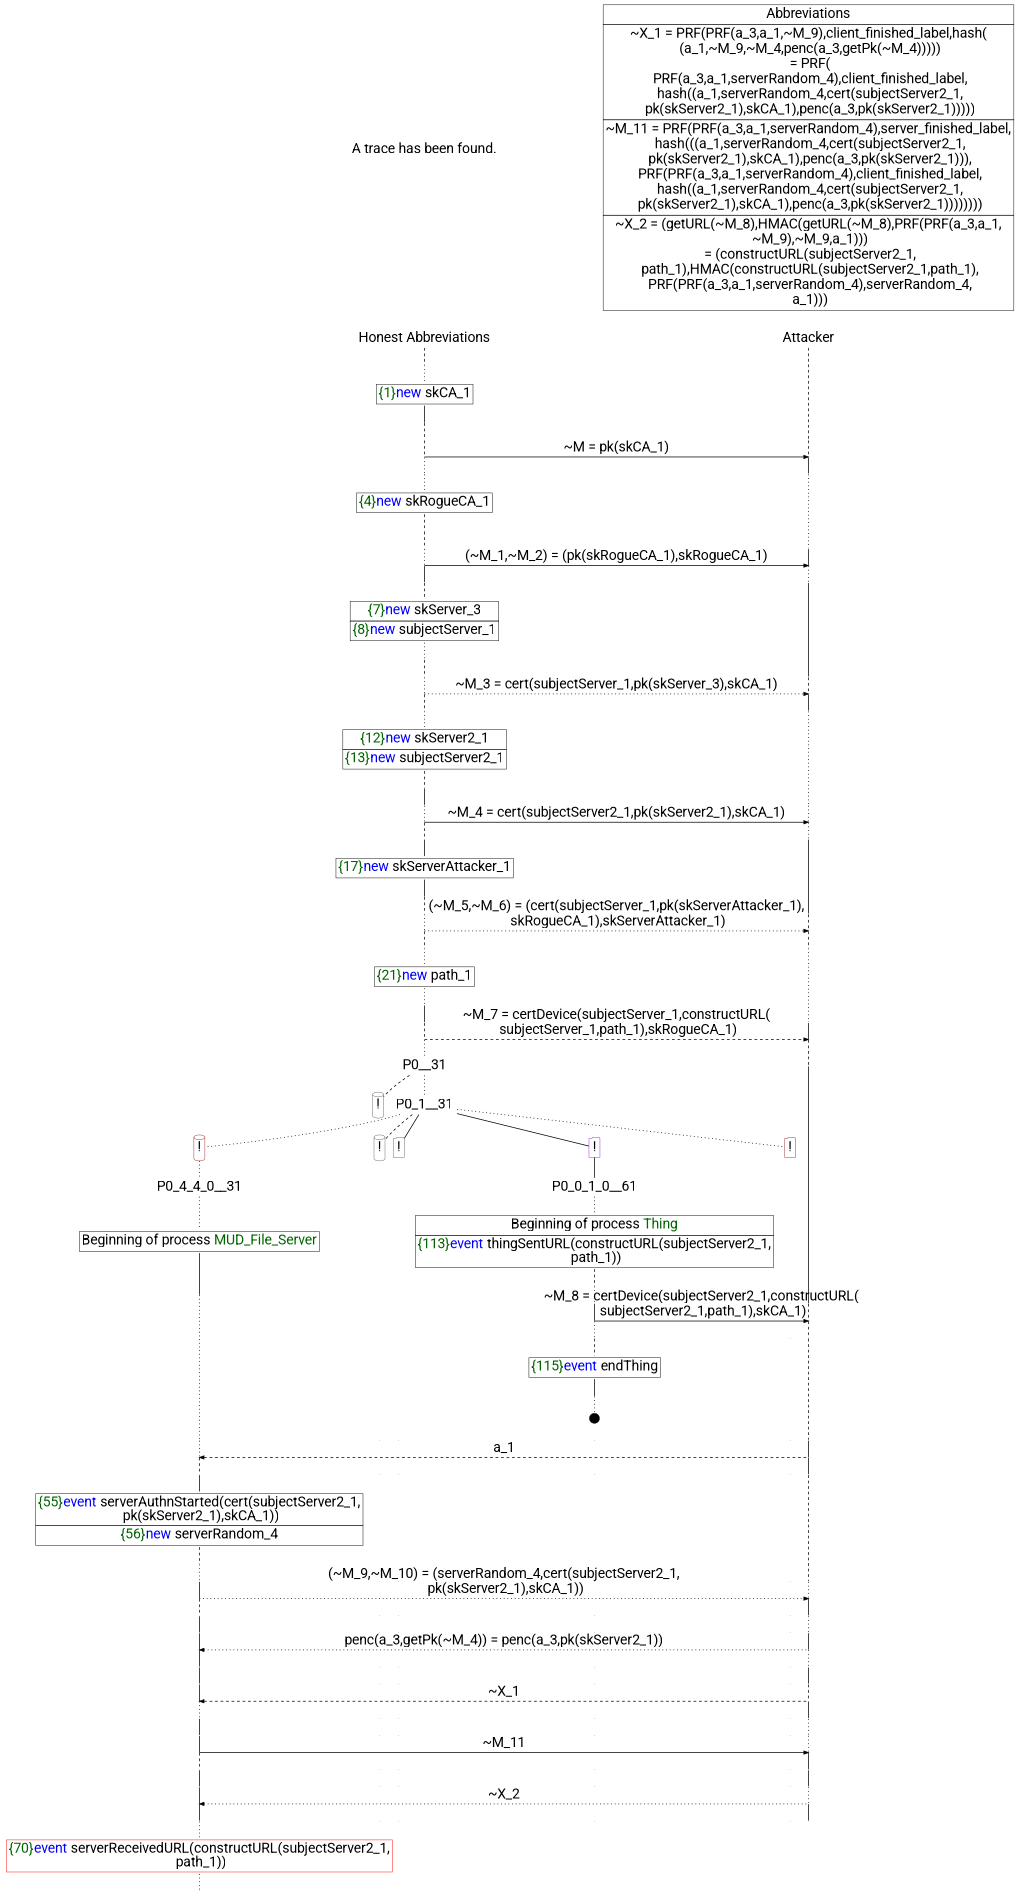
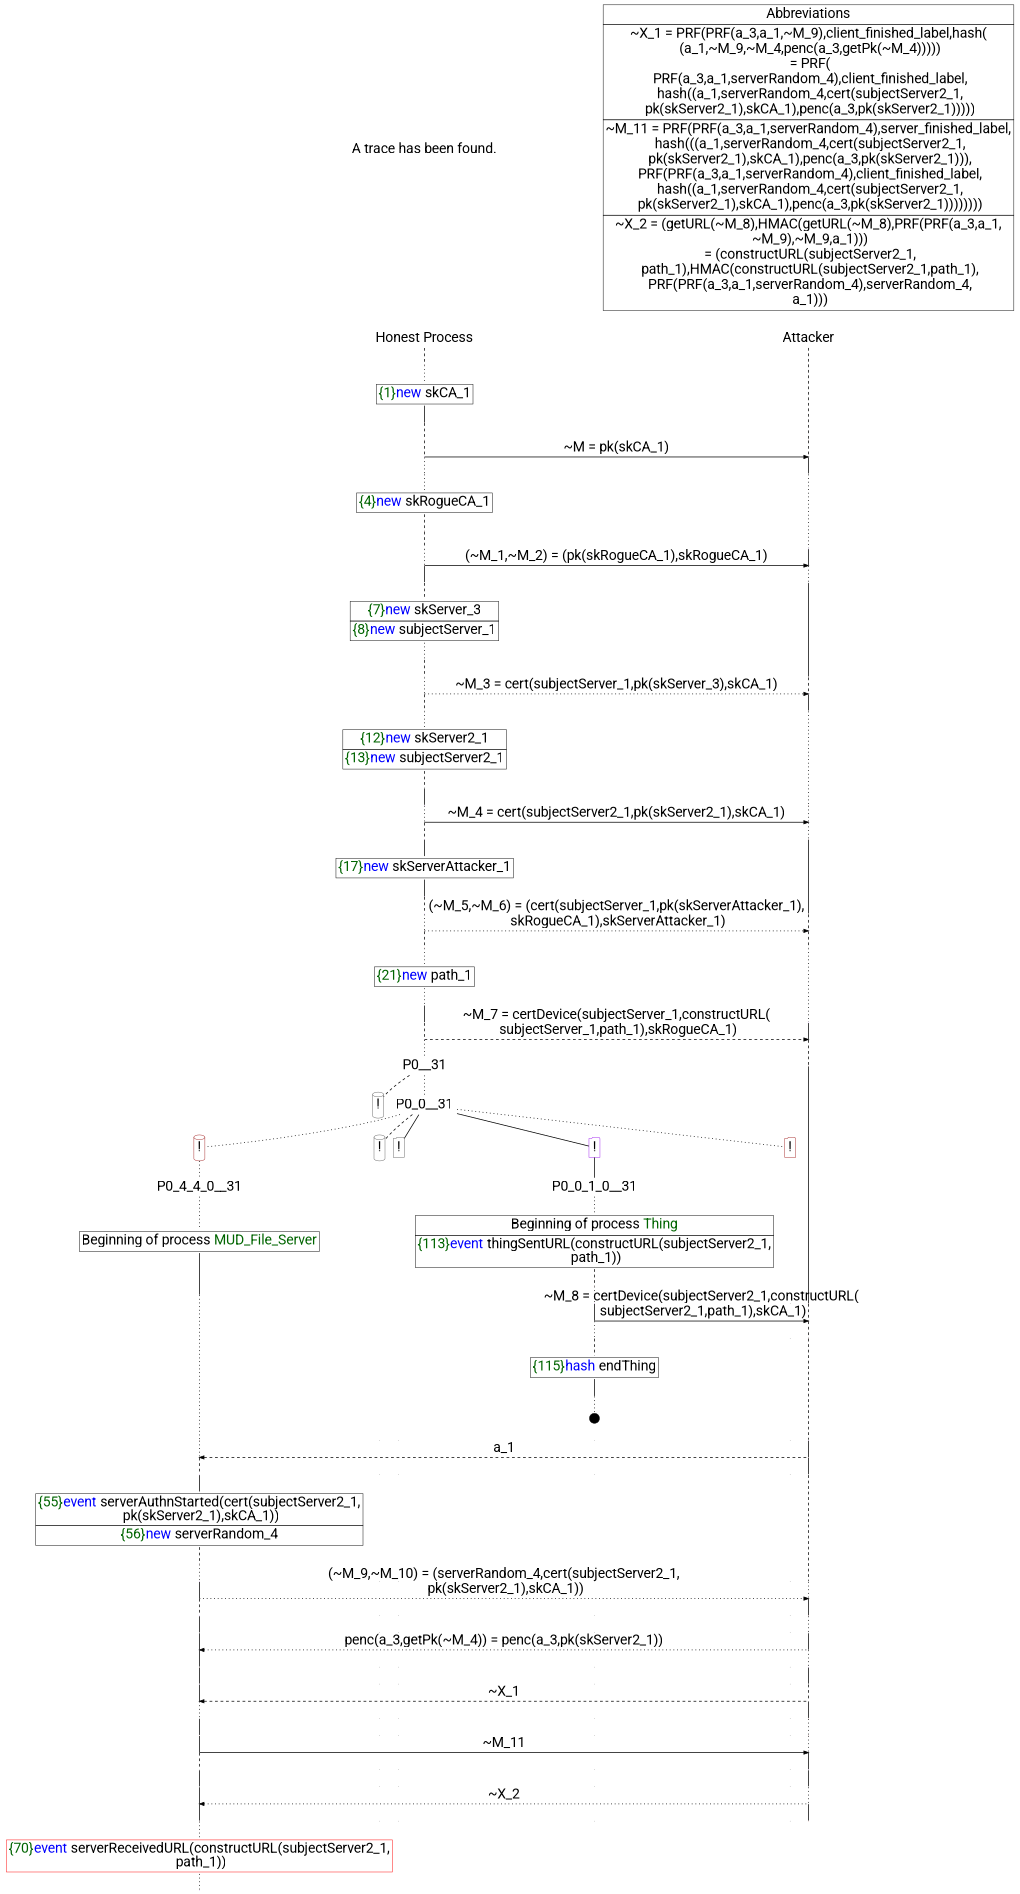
node "Honest Abbreviations": label "Honest Abbreviations" -> "Honest Process"
node "P0_1__31": label "P0_1__31" -> "P0_0__31"
node "P0_0_1_0__61": label "P0_0_1_0__61" -> "P0_0_1_0__31"
node "{115}": text "event" -> "hash"
